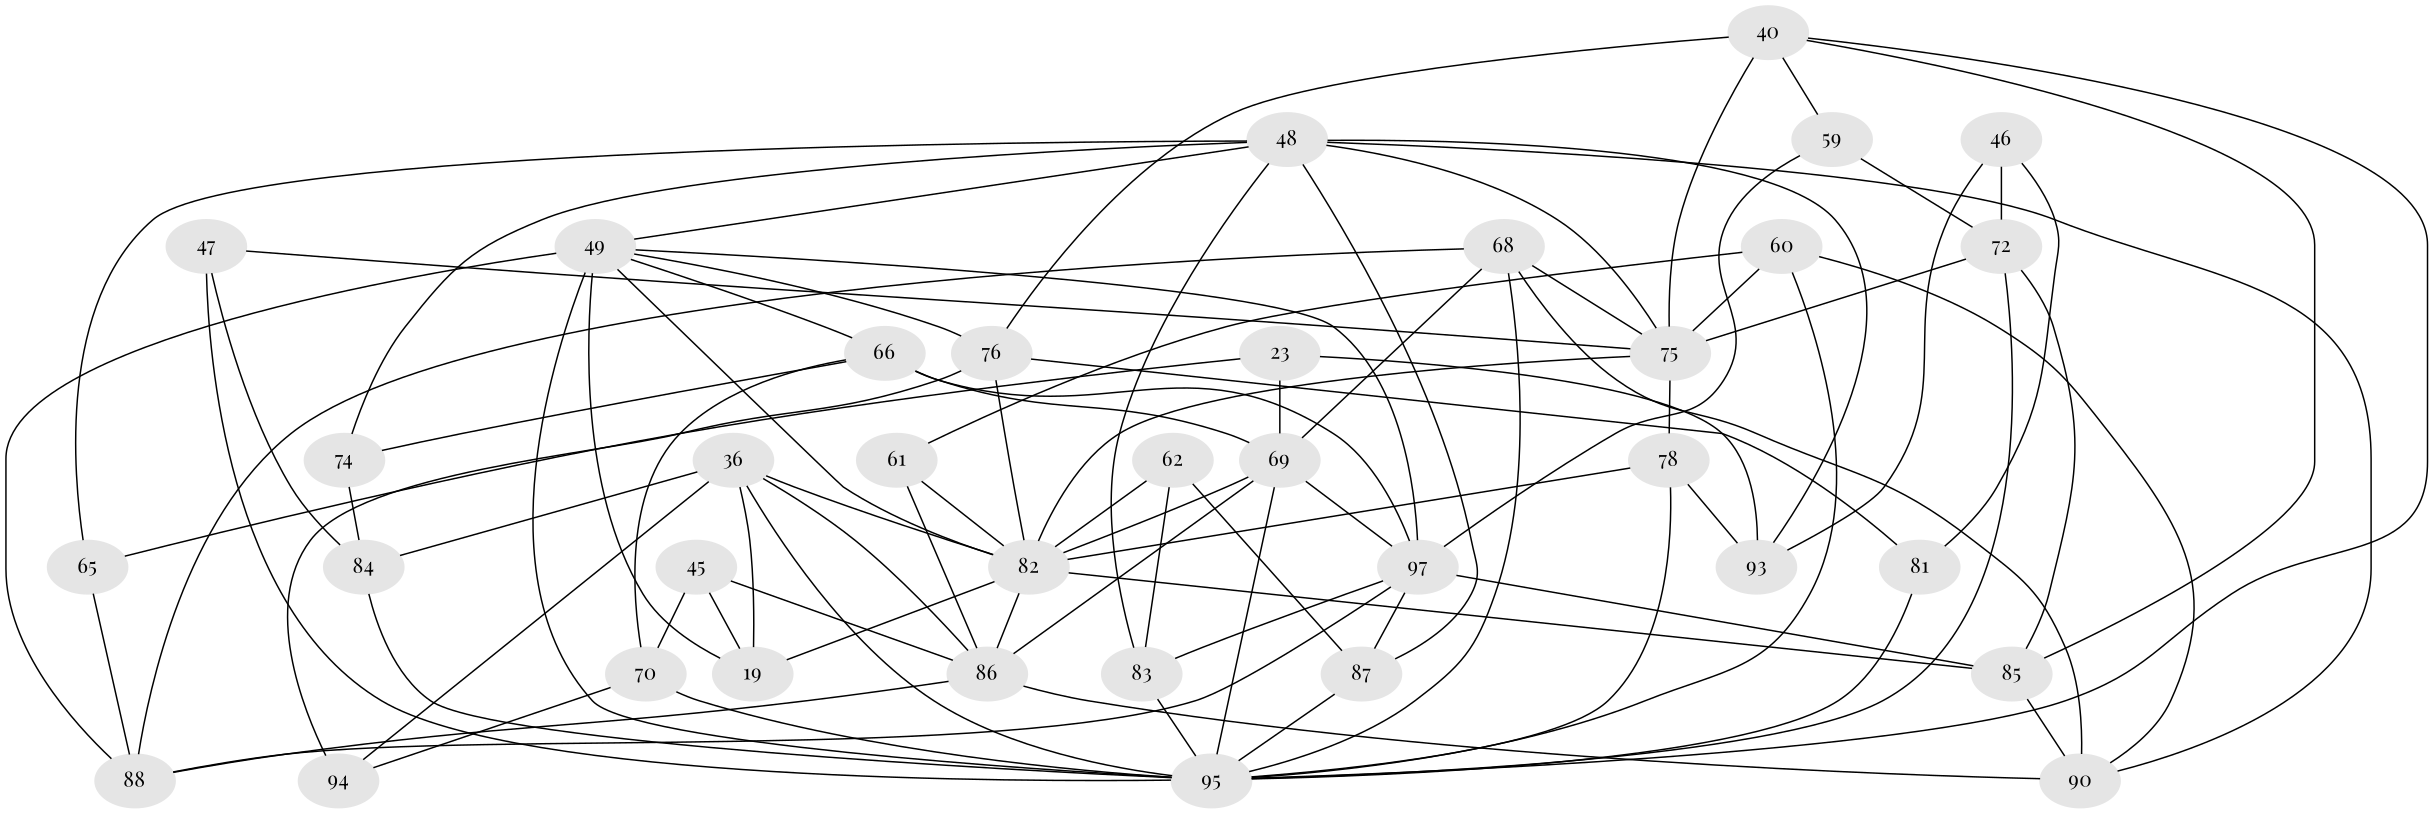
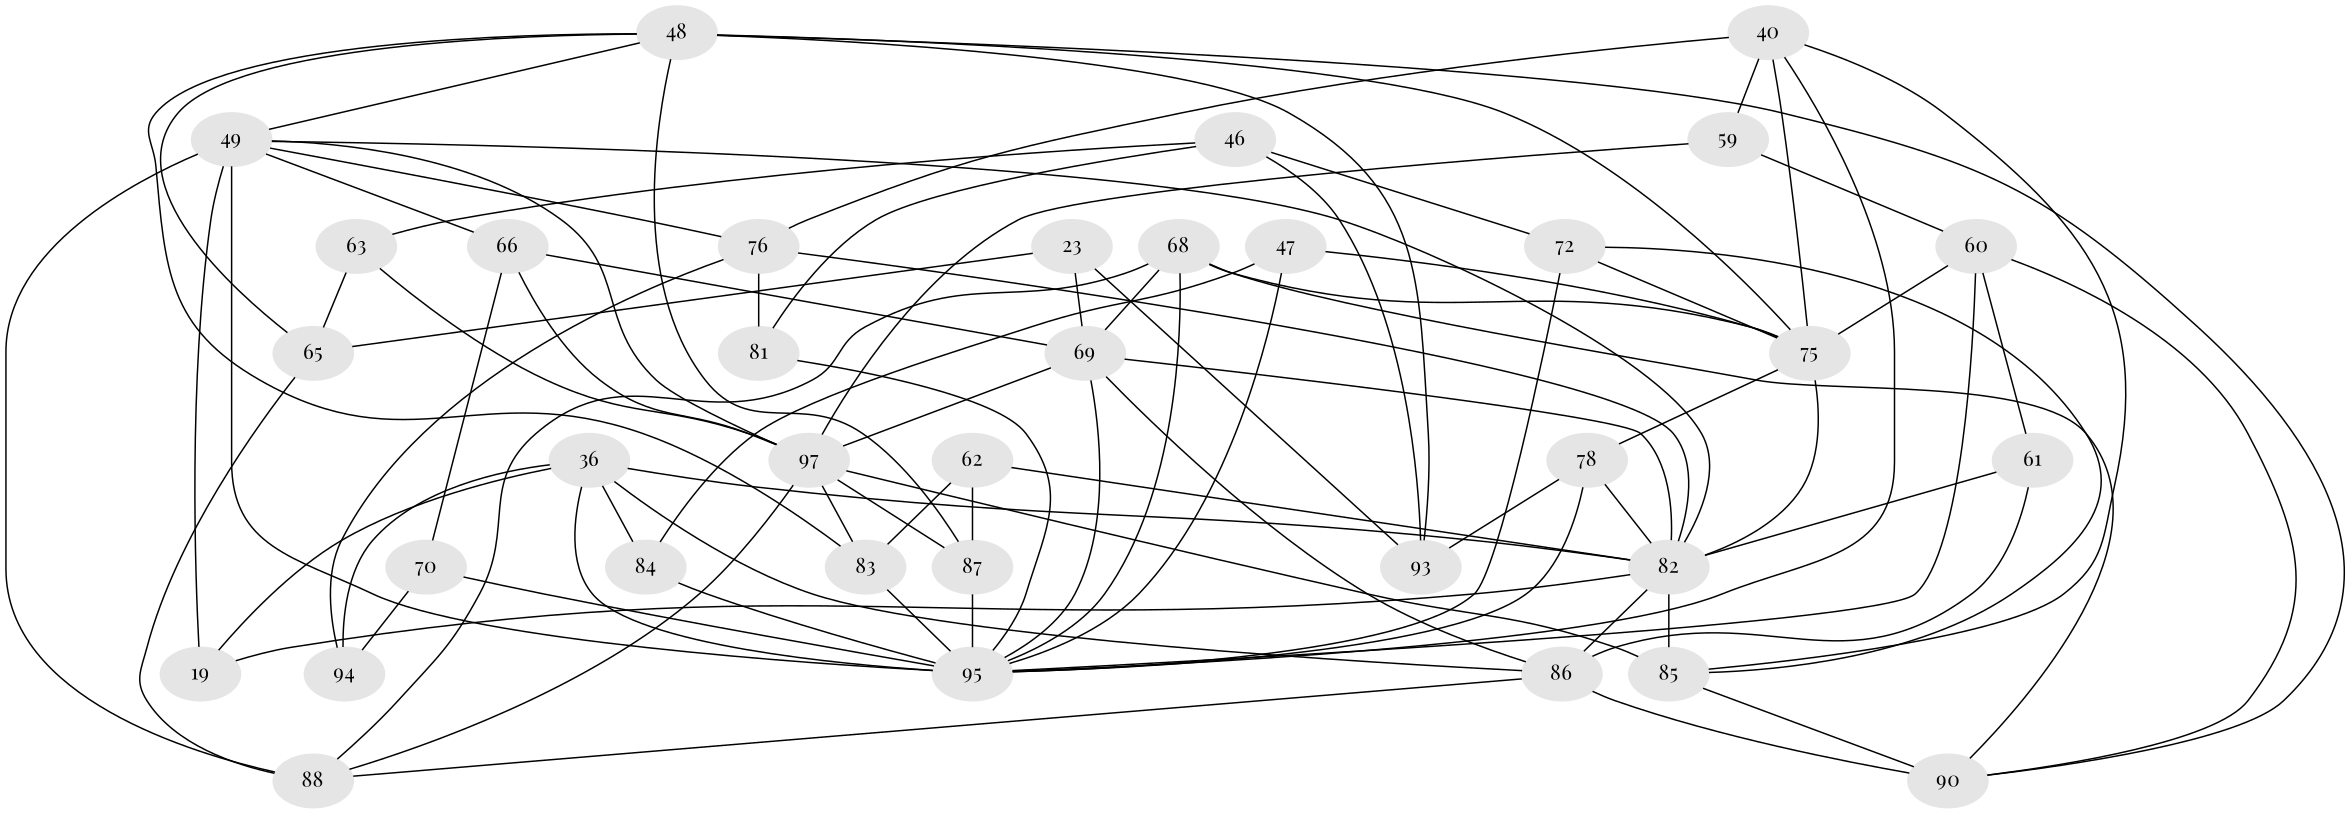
edge "59" -- "72": now "59" -- "60"
node "63": added
node "74": removed
node "45": removed
